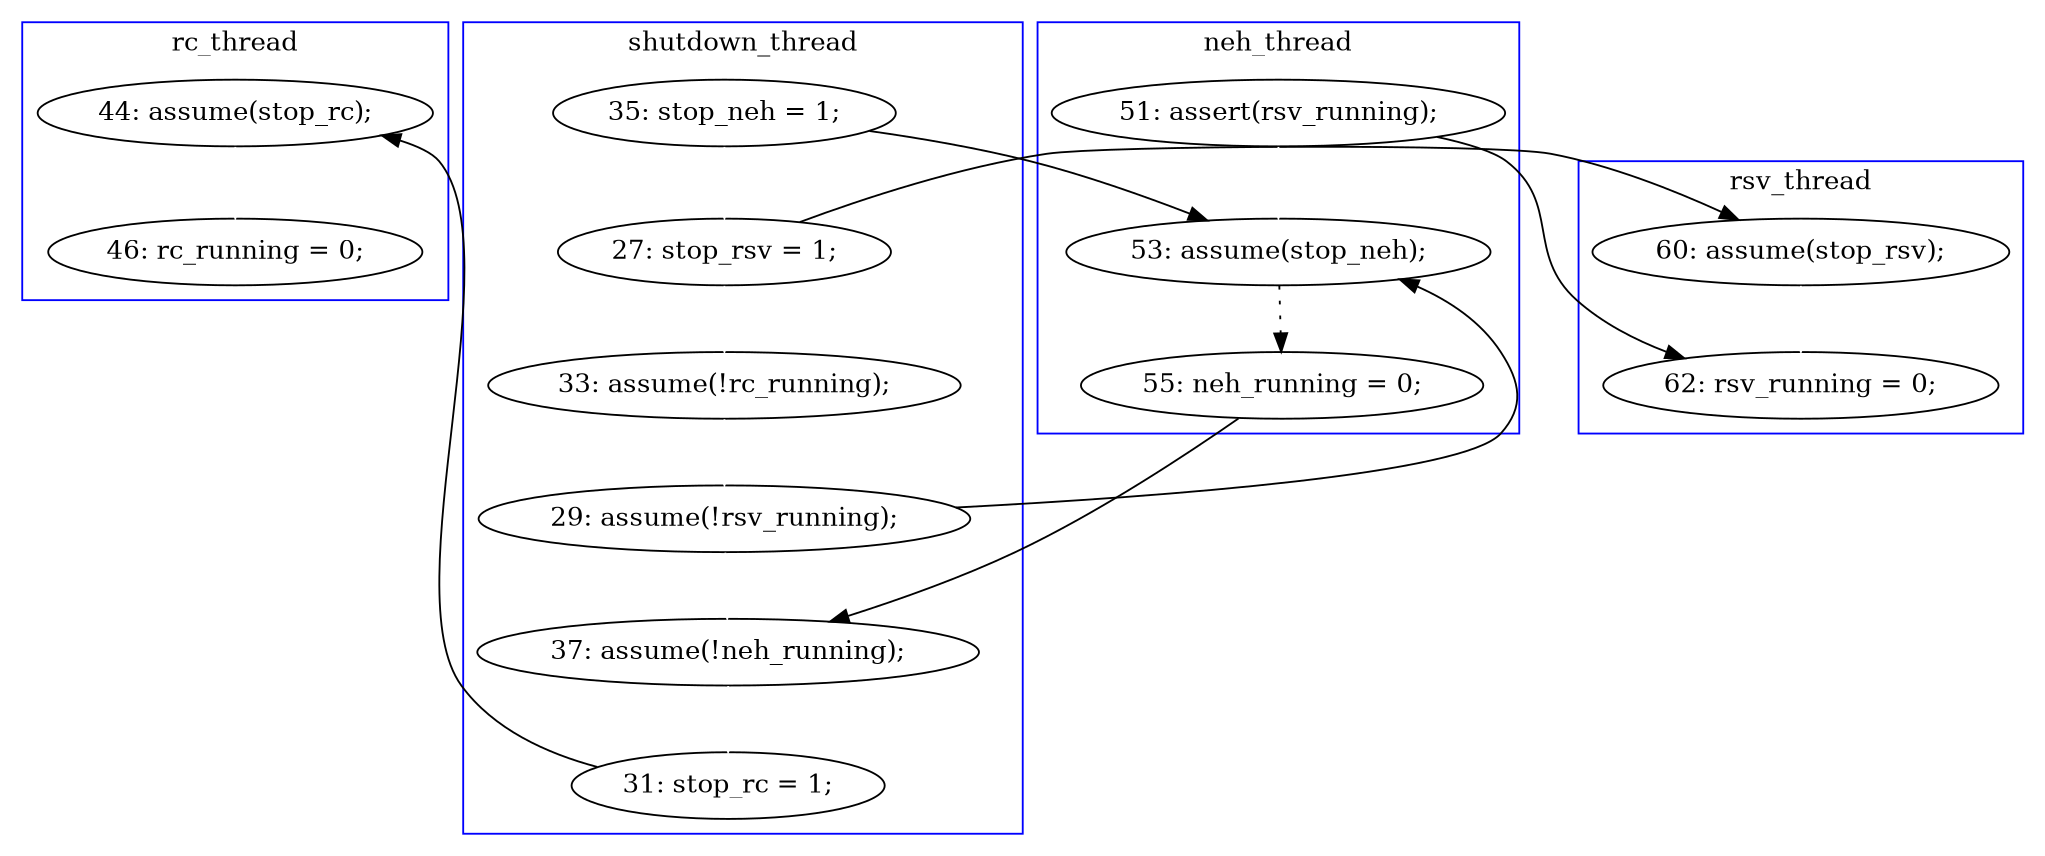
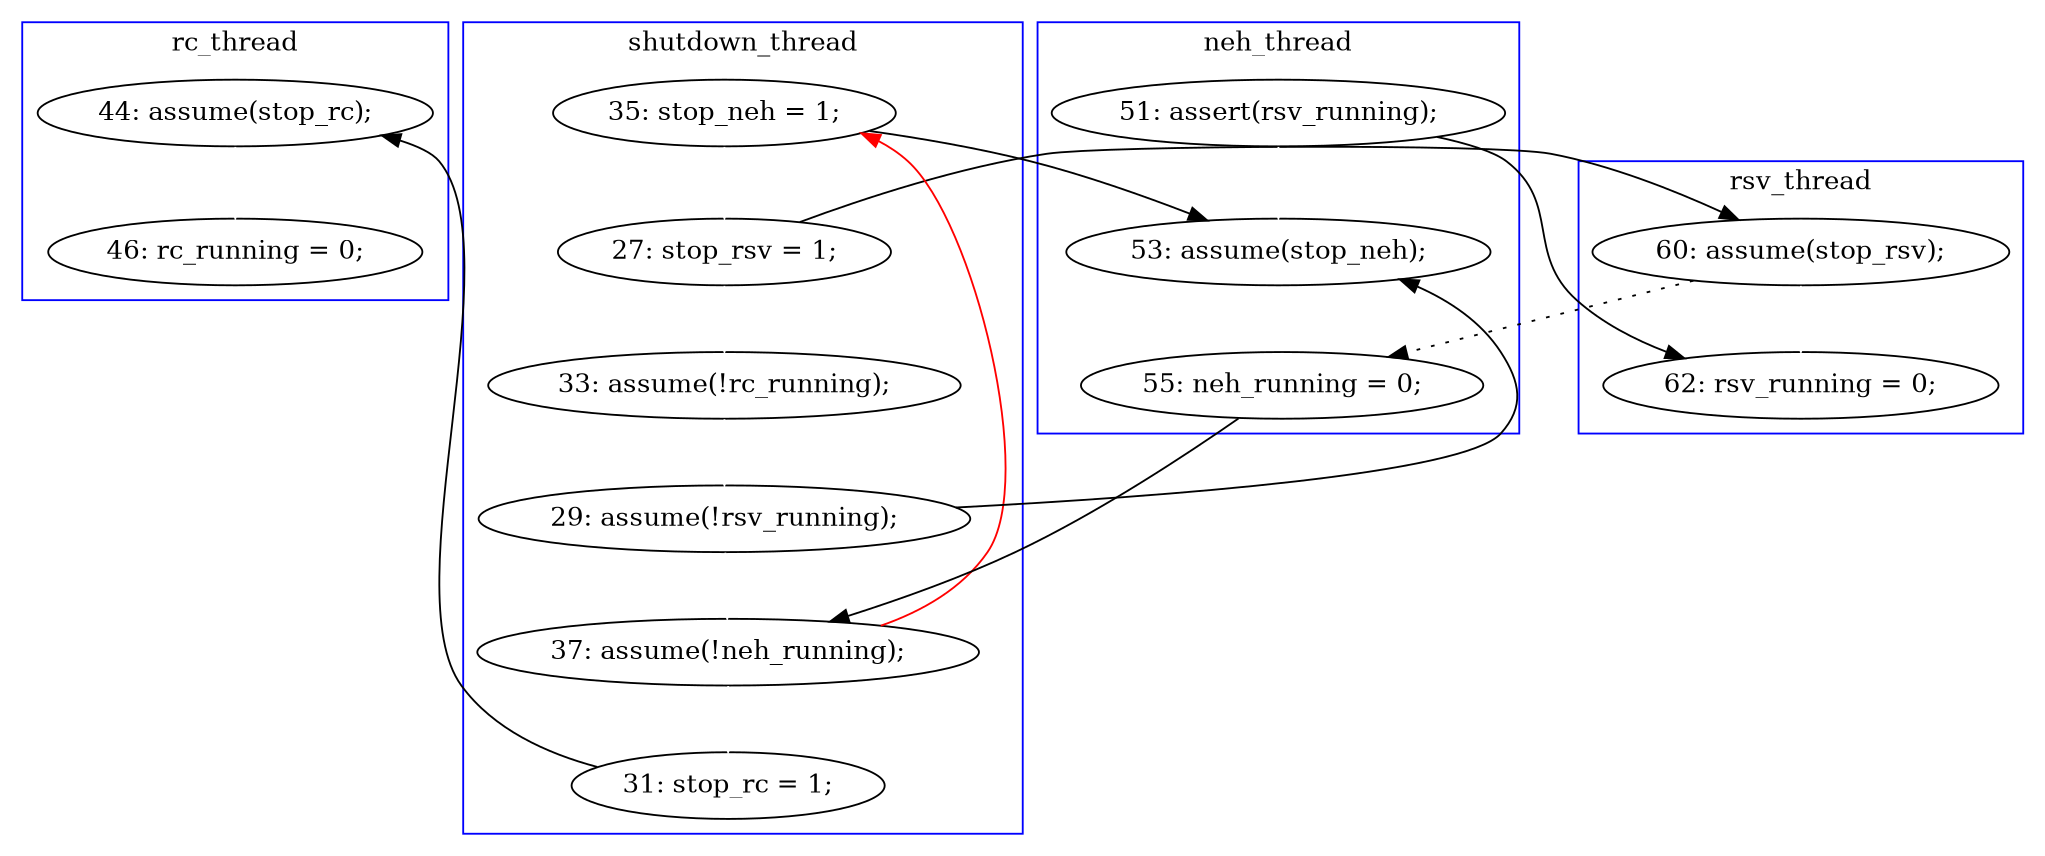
edge "53: assume(stop_neh);" -> "55: neh_running = 0;": now "60: assume(stop_rsv);" -> "55: neh_running = 0;"
edge "37: assume(!neh_running);" -> "35: stop_neh = 1;": added
